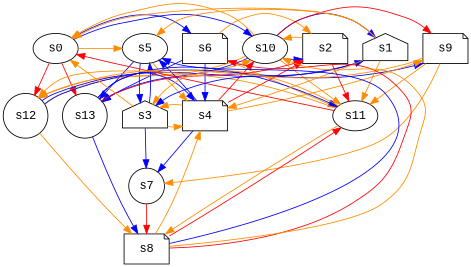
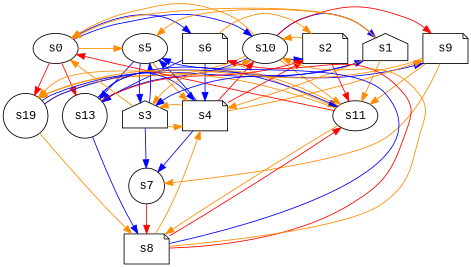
node "s12": label "s12" -> "s19"
